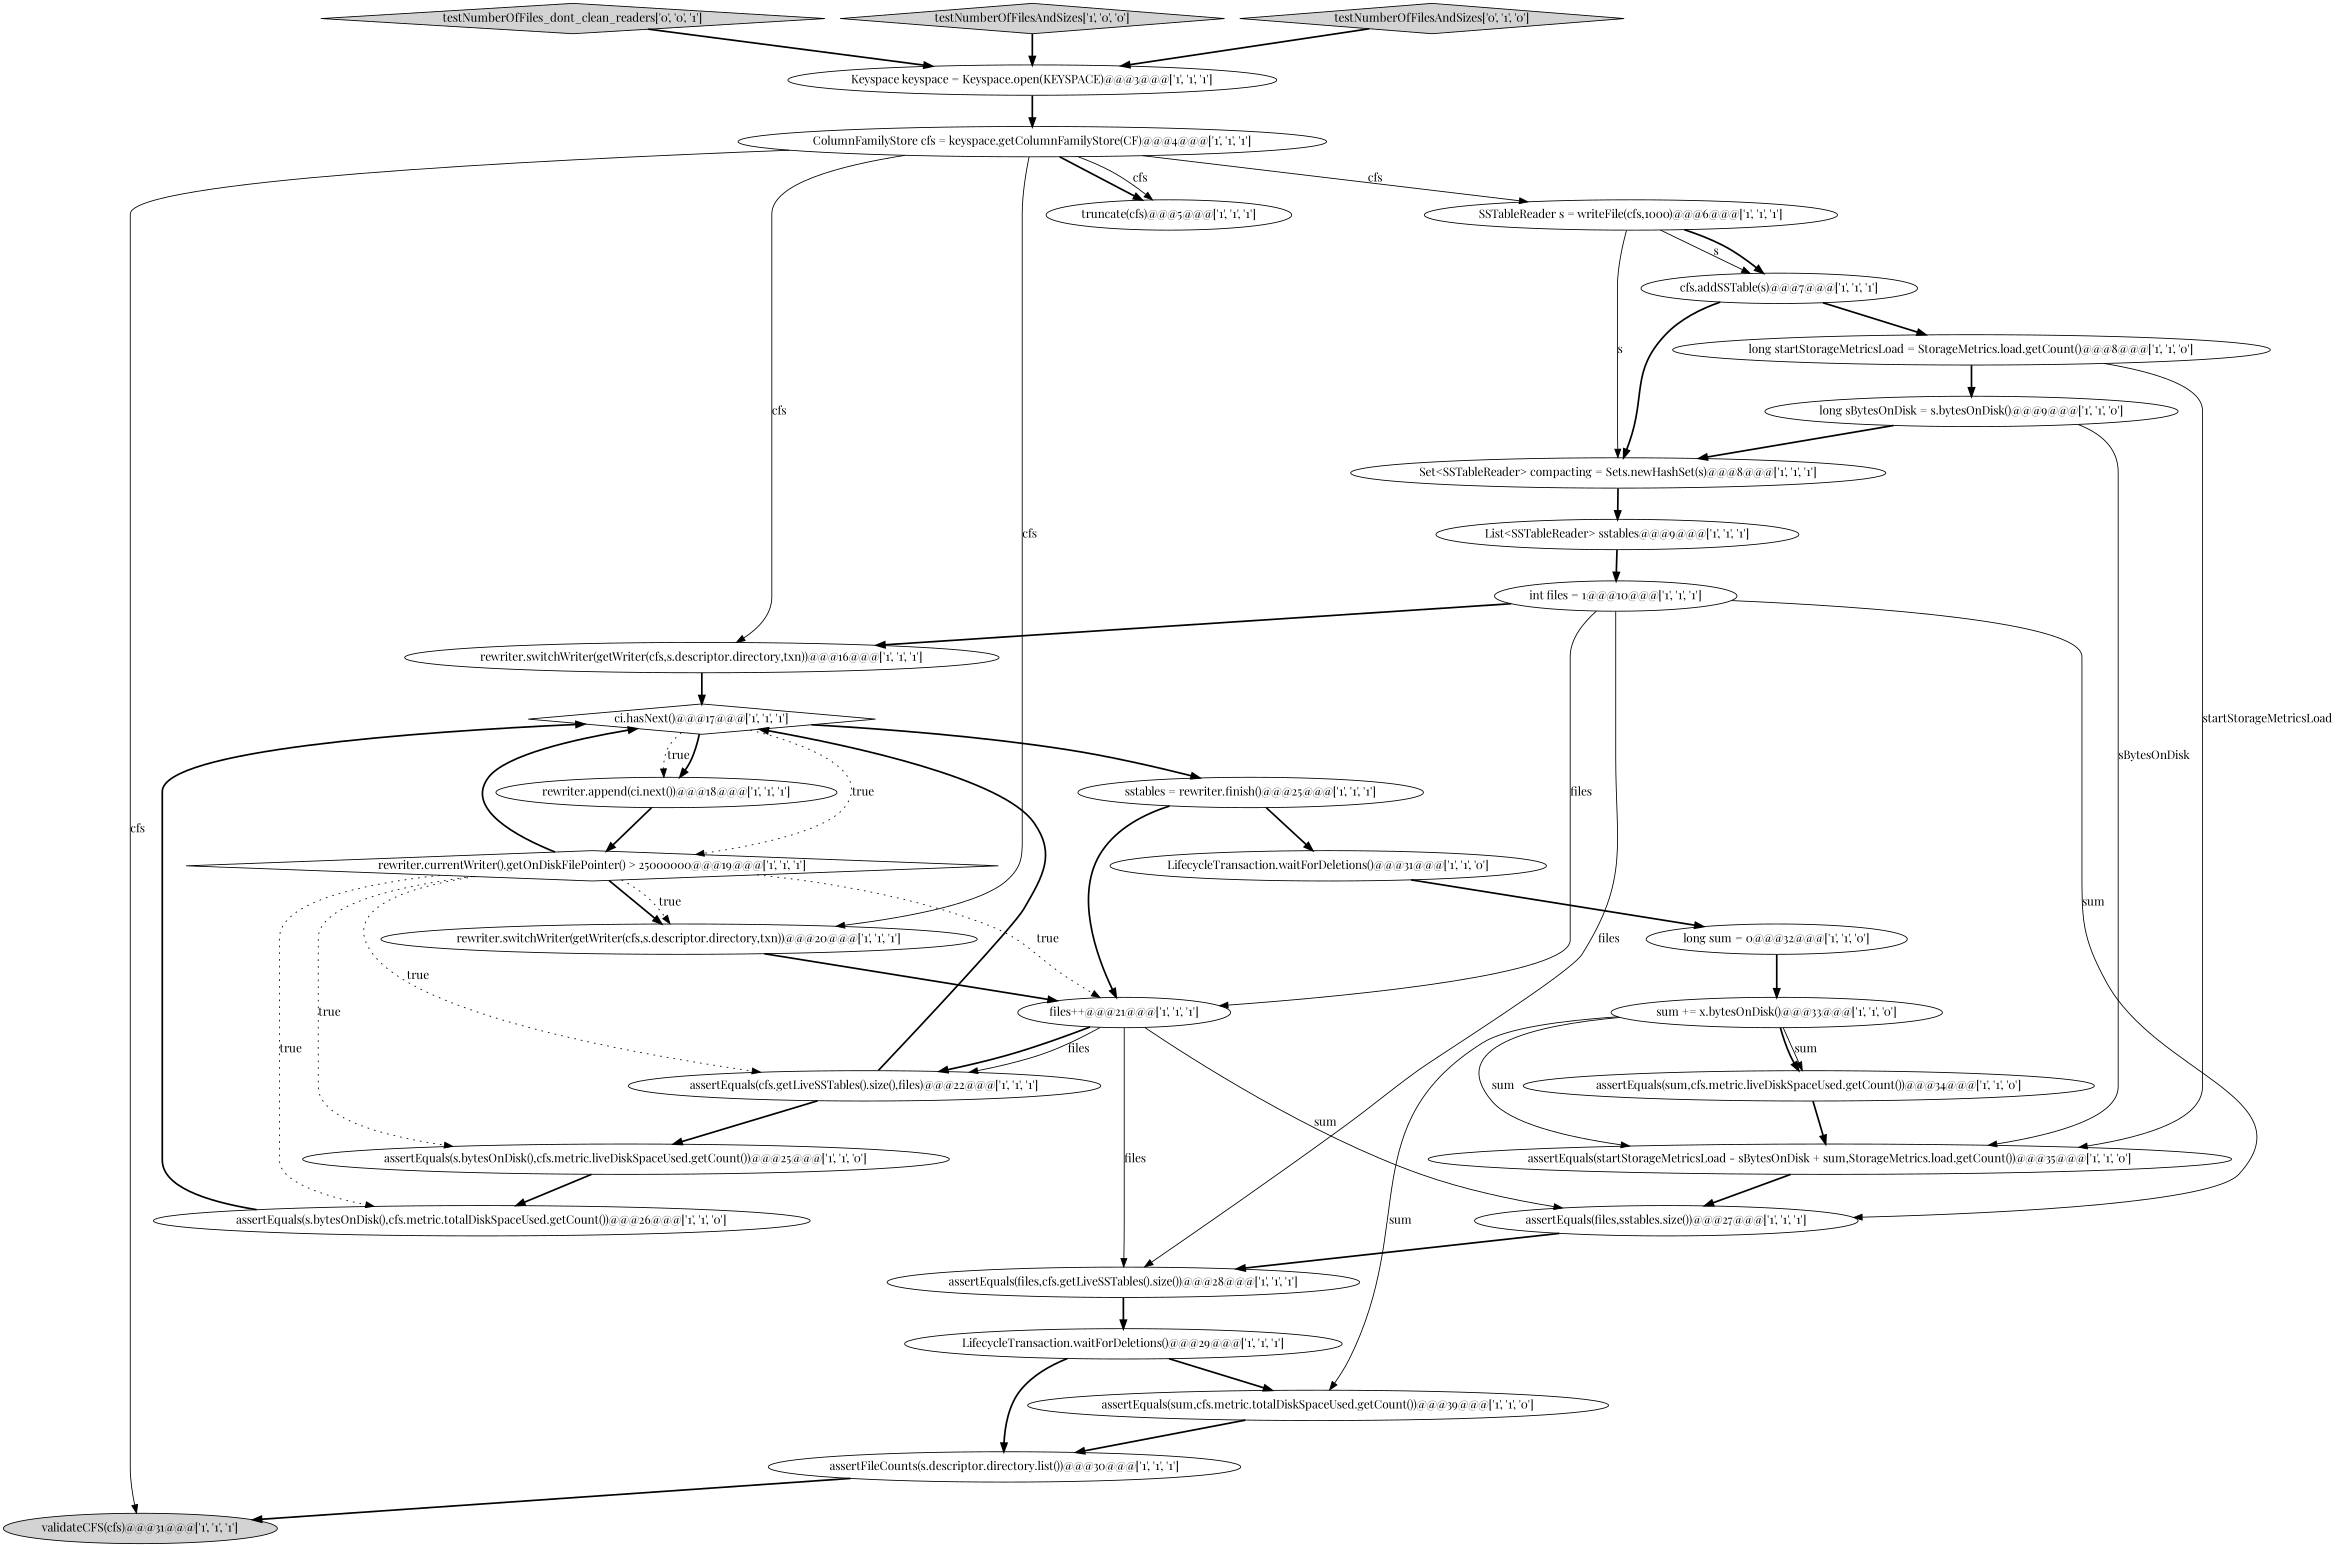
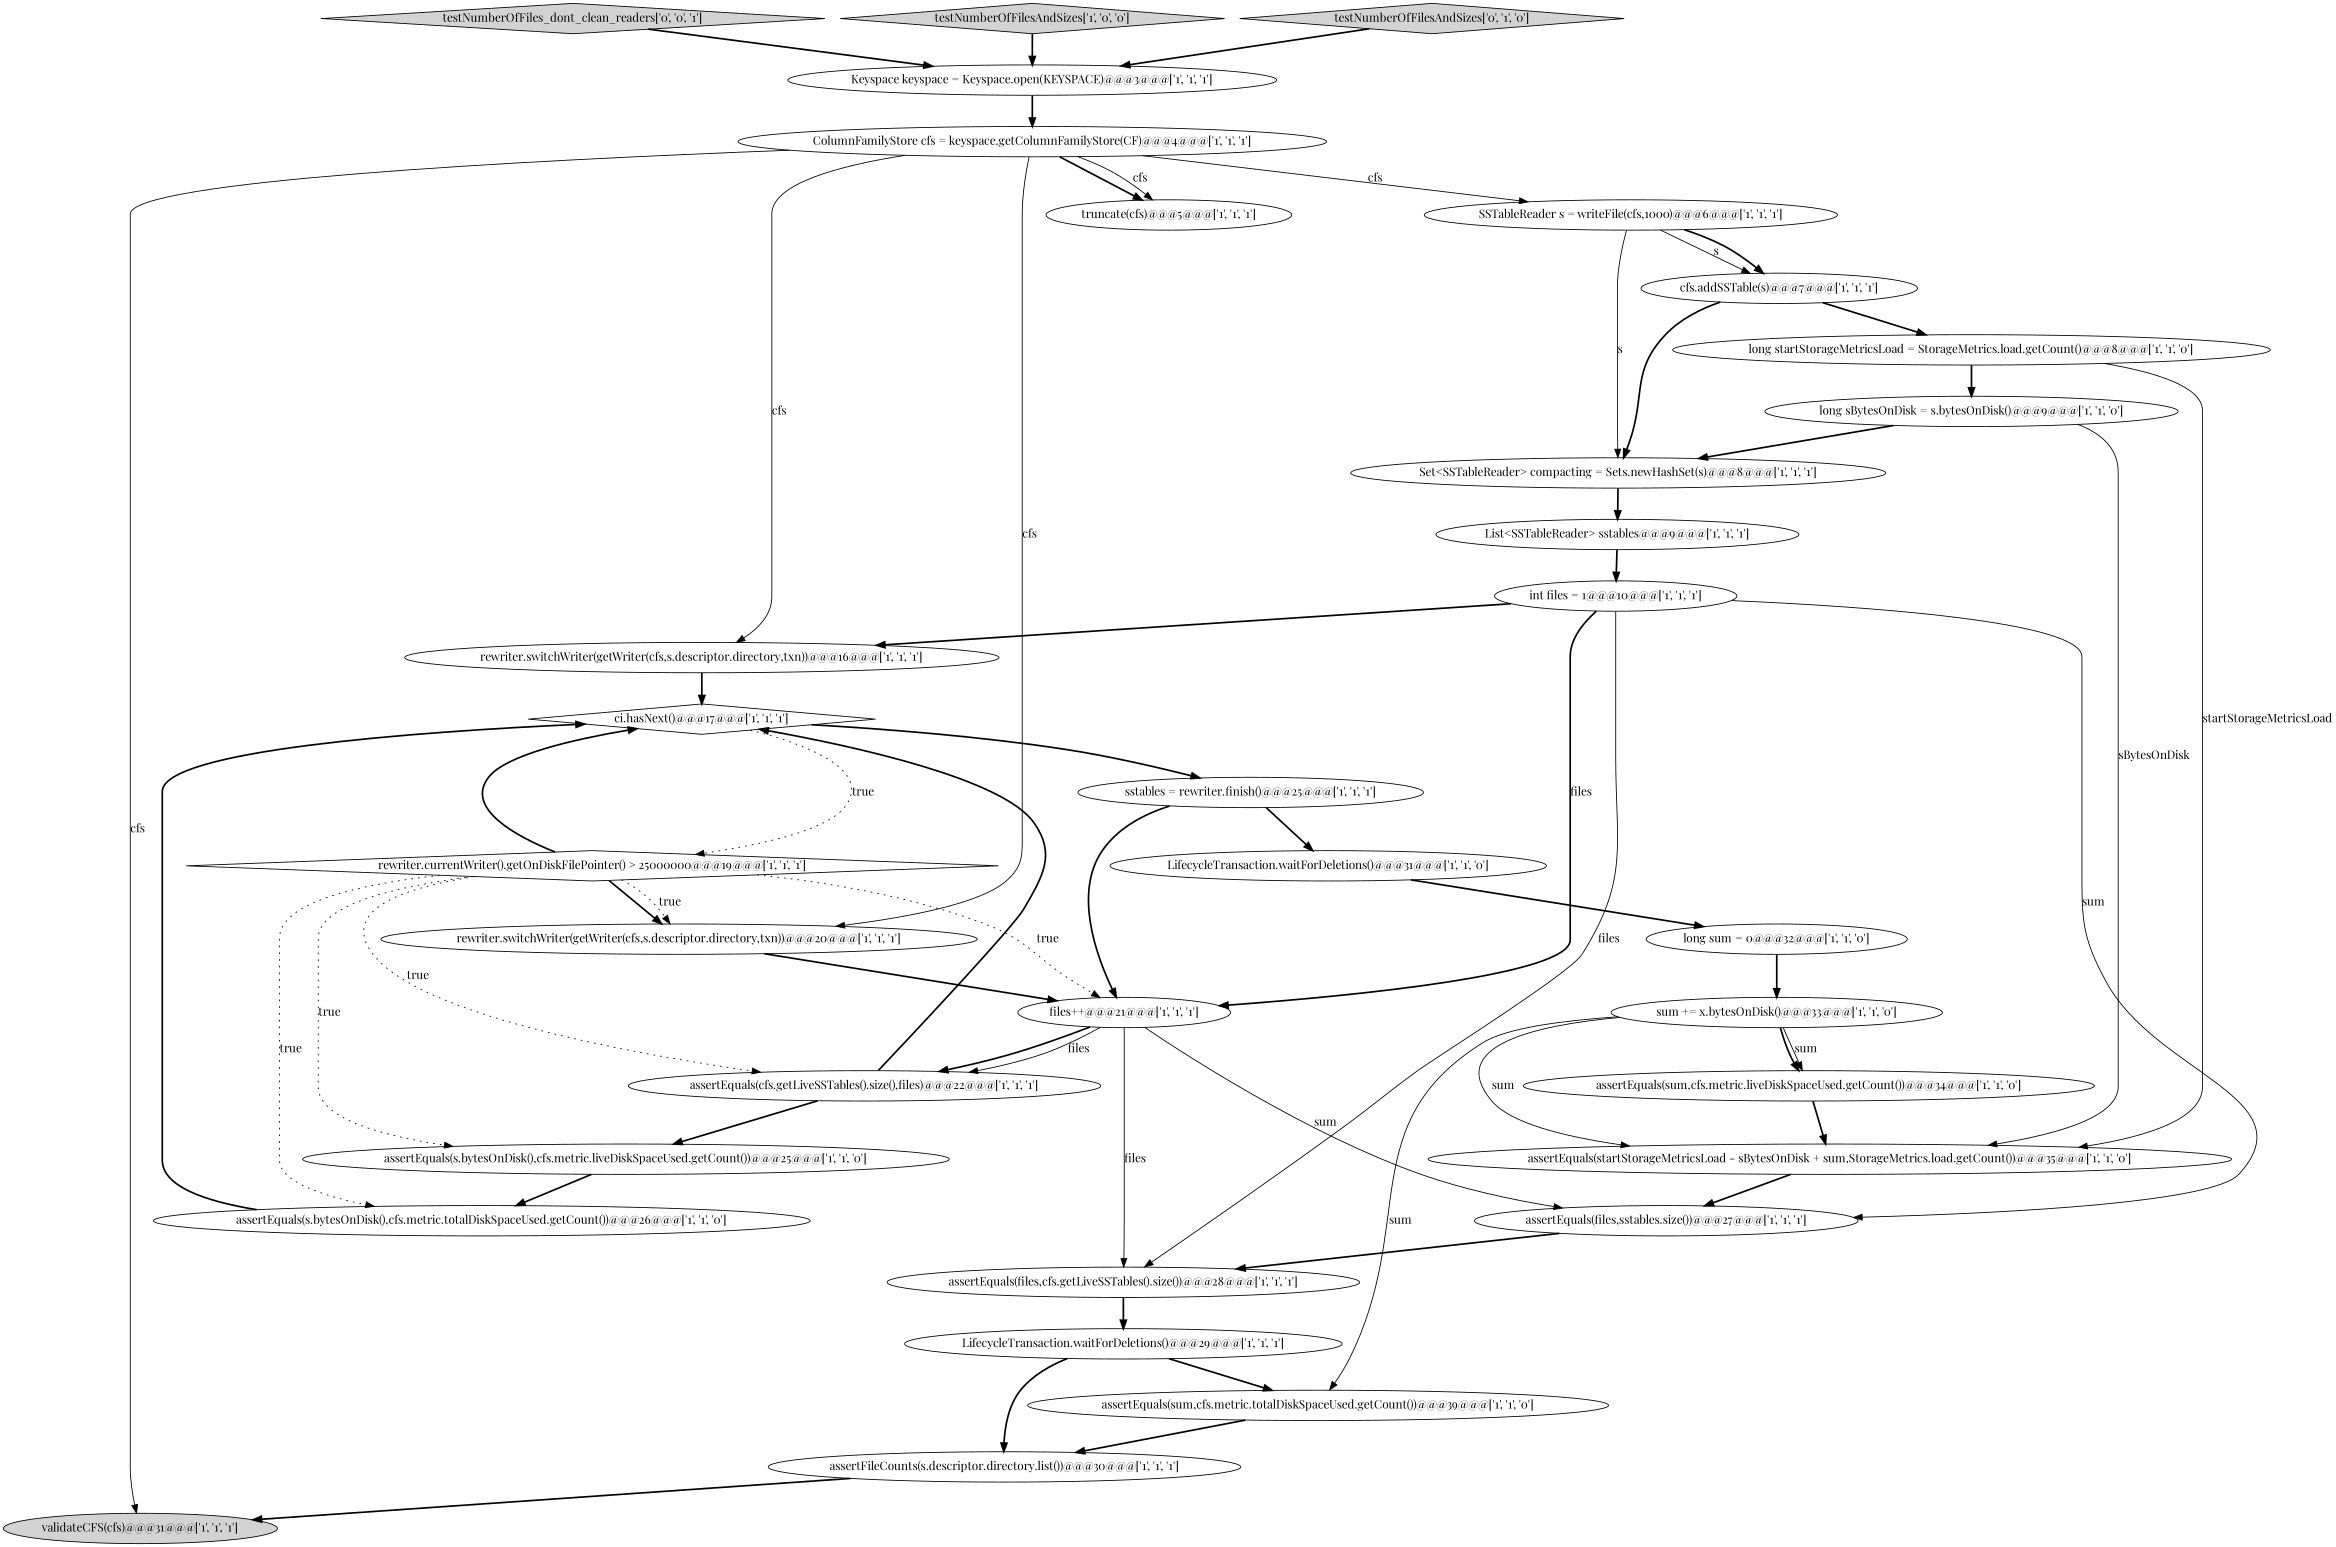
node "rewriter.append(ci.next())@@@18@@@['1', '1', '1']": removed
edge "int files = 1@@@10@@@['1', '1', '1']" -> "files++@@@21@@@['1', '1', '1']": style solid -> bold
